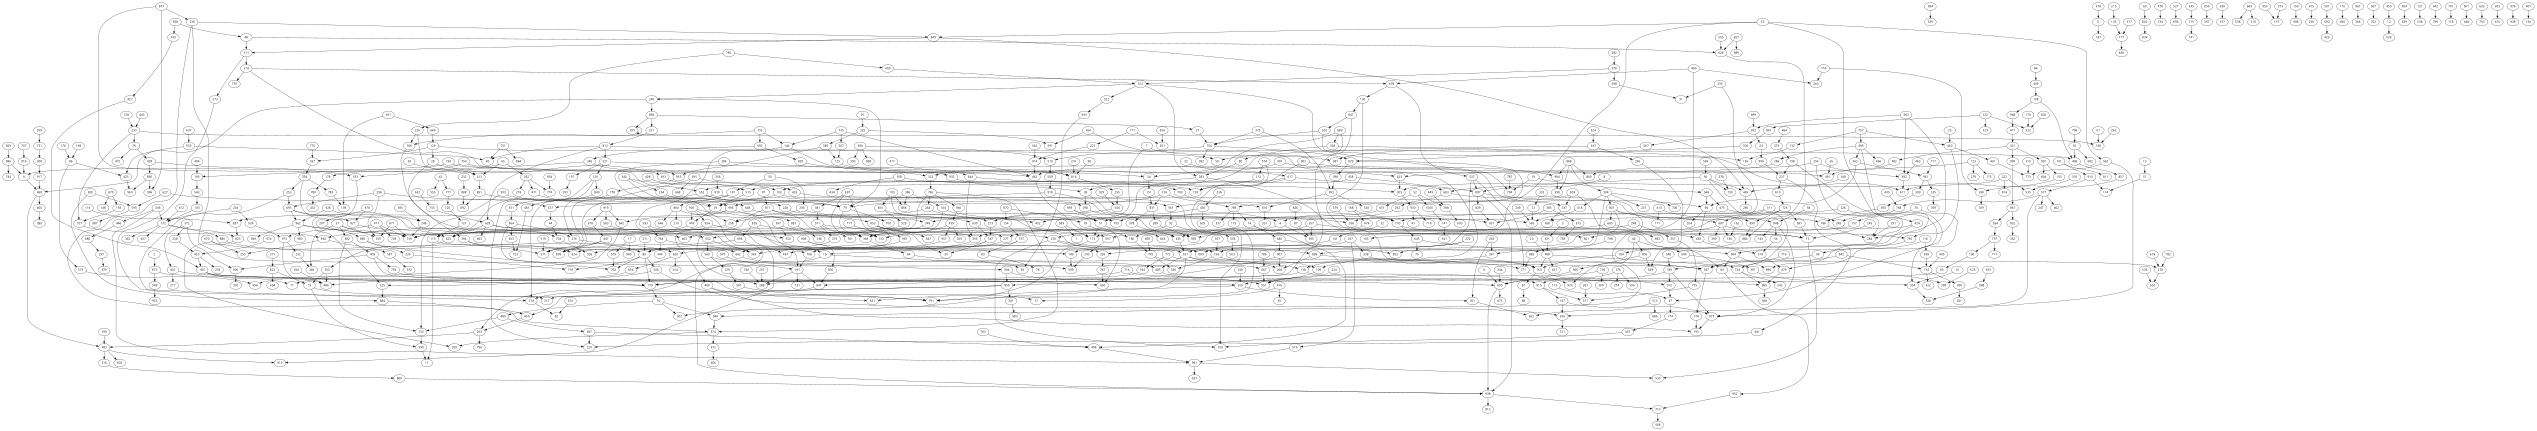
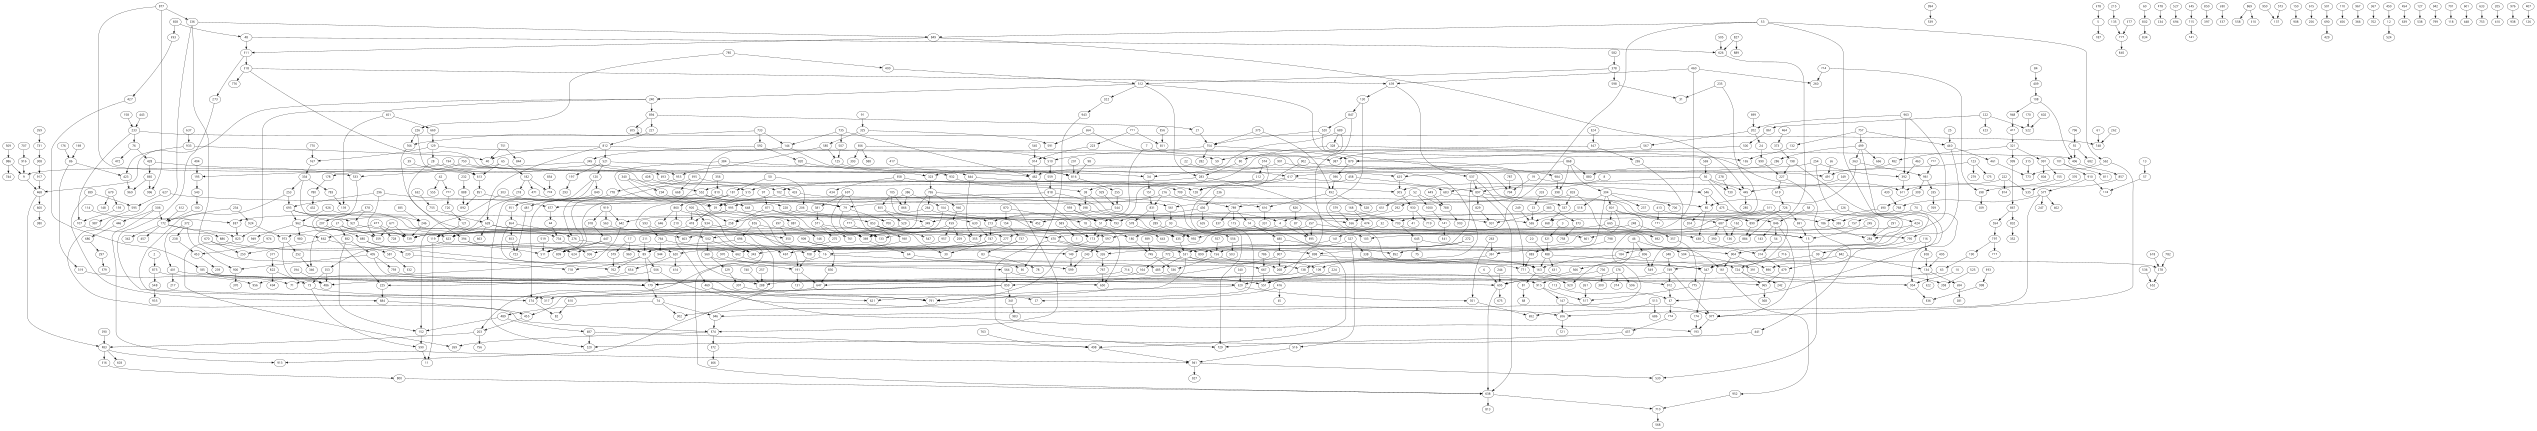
edge "240" -> "79": now "240" -> "823"
edge "868" -> "984": now "868" -> "617"
edge "213" -> "103": added
edge "453" -> "185": removed
edge "191" -> "288": removed
